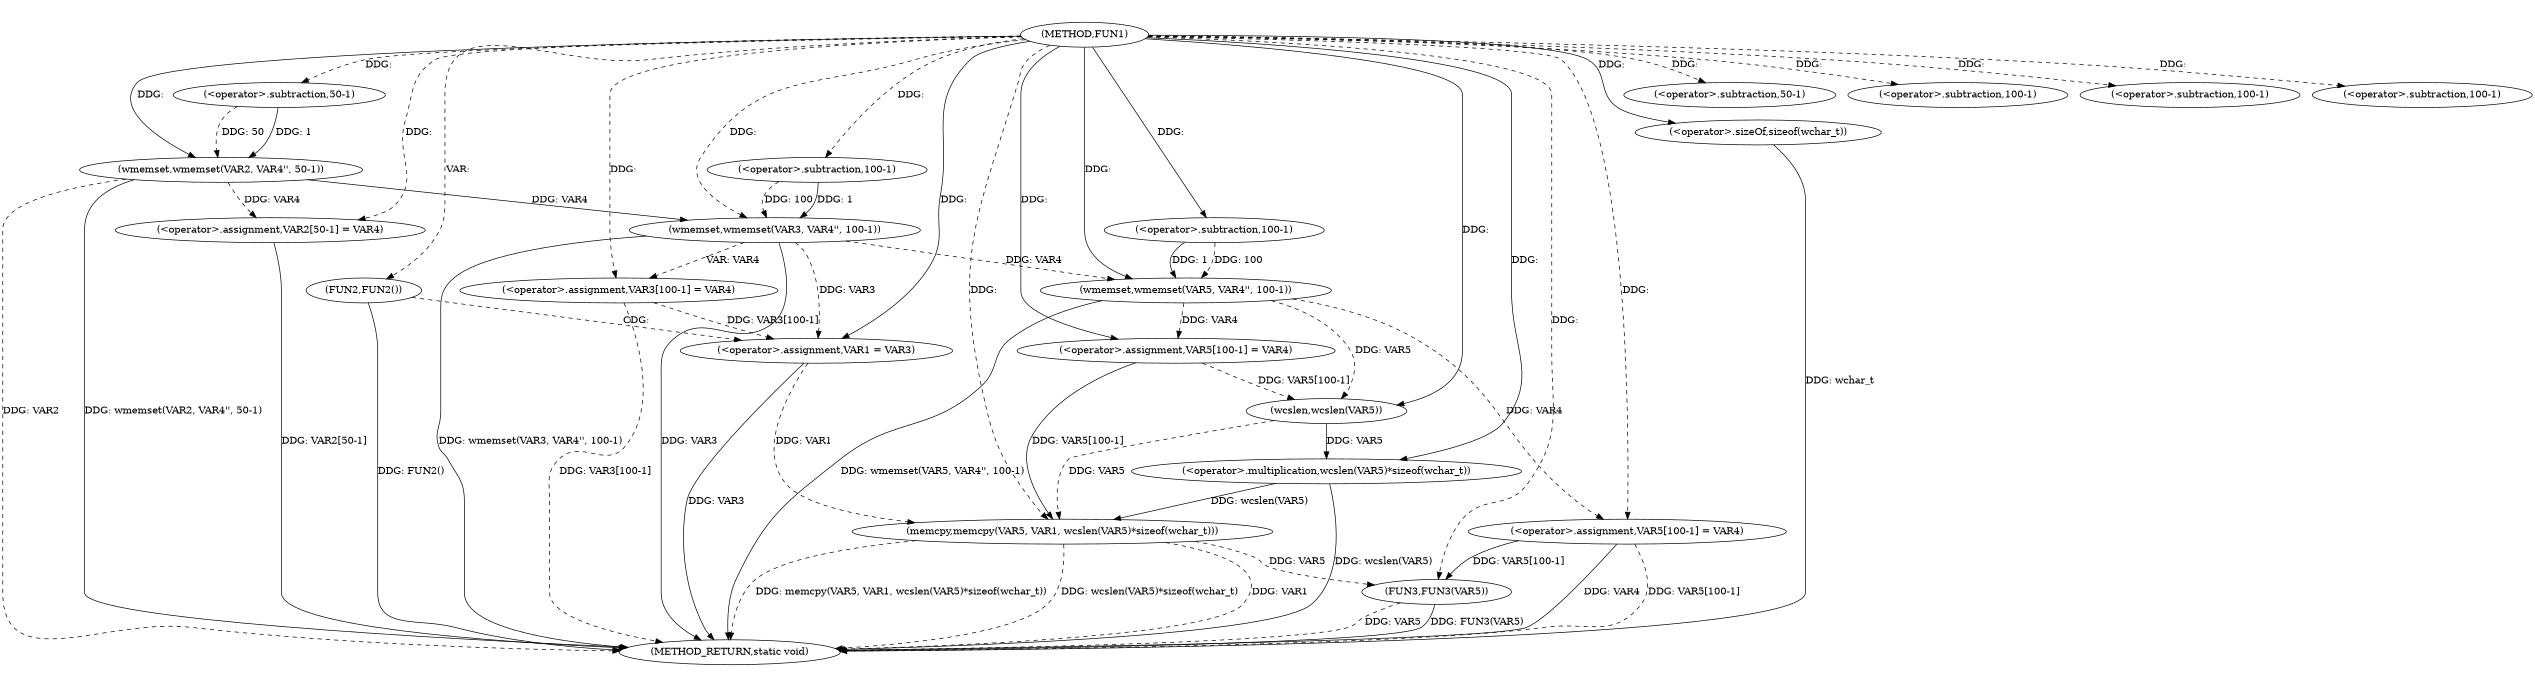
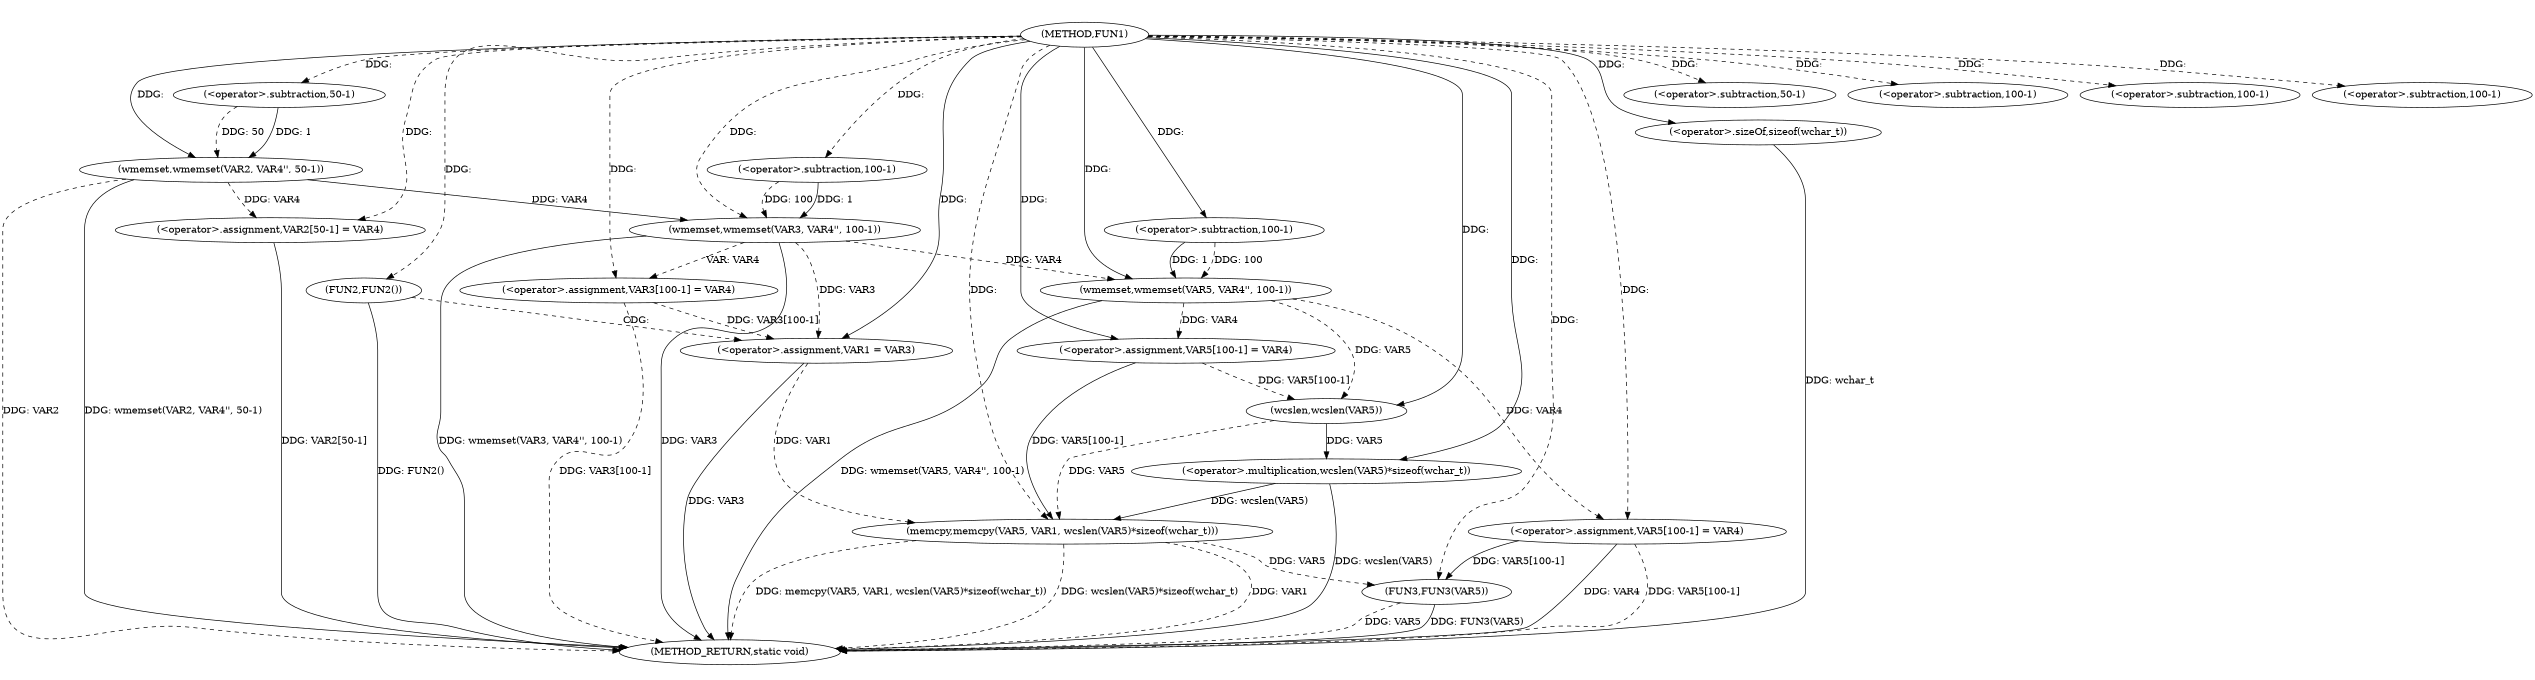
edge "(METHOD,FUN1)" -> "(FUN2,FUN2())": label "VAR: " -> "DDG: "
